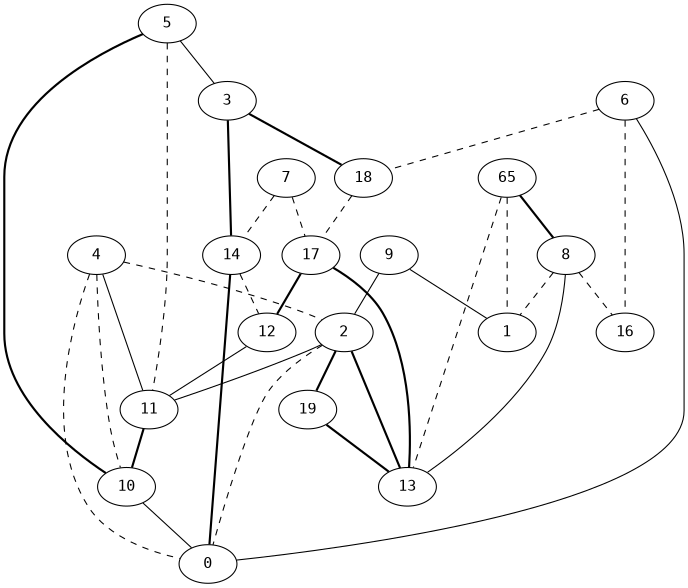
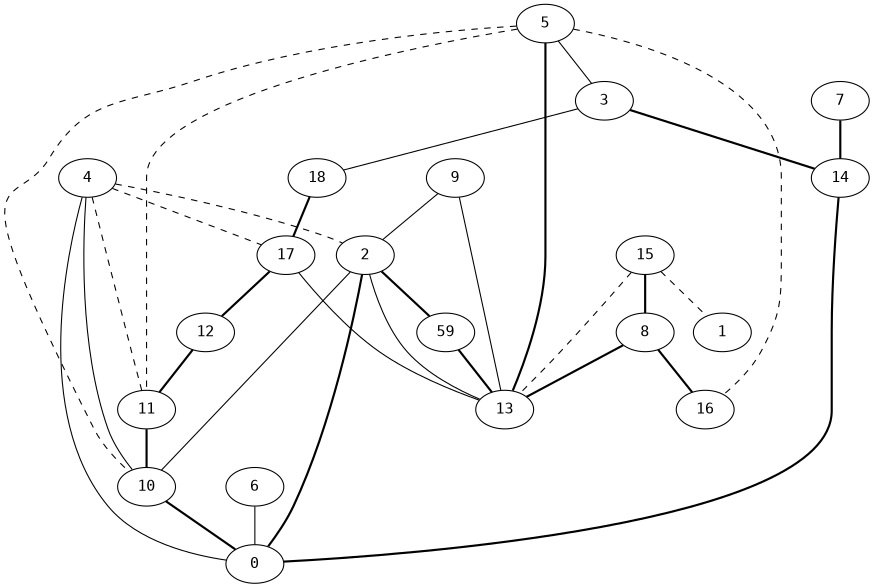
edge "3" -- "18": style bold -> solid
edge "6" -- "18": removed
node "65": label "65" -> "15"
edge "7" -- "14": style dashed -> bold
edge "7" -- "17": now "4" -- "17"
edge "18" -- "17": style dashed -> bold
edge "6" -- "16": now "5" -- "16"
edge "5" -- "13": added
edge "5" -- "10": style bold -> dashed
edge "14" -- "12": removed
edge "9" -- "1": now "9" -- "13"
edge "8" -- "1": removed
edge "8" -- "16": style dashed -> bold
edge "4" -- "11": style solid -> dashed
edge "17" -- "13": style bold -> solid
edge "12" -- "11": style solid -> bold
edge "4" -- "10": style dashed -> solid
edge "2" -- "11": now "2" -- "10"
edge "8" -- "13": style solid -> bold
node "19": label "19" -> "59"
edge "2" -- "13": style bold -> solid
edge "2" -- "0": style dashed -> bold
edge "4" -- "0": style dashed -> solid
edge "10" -- "0": style solid -> bold
